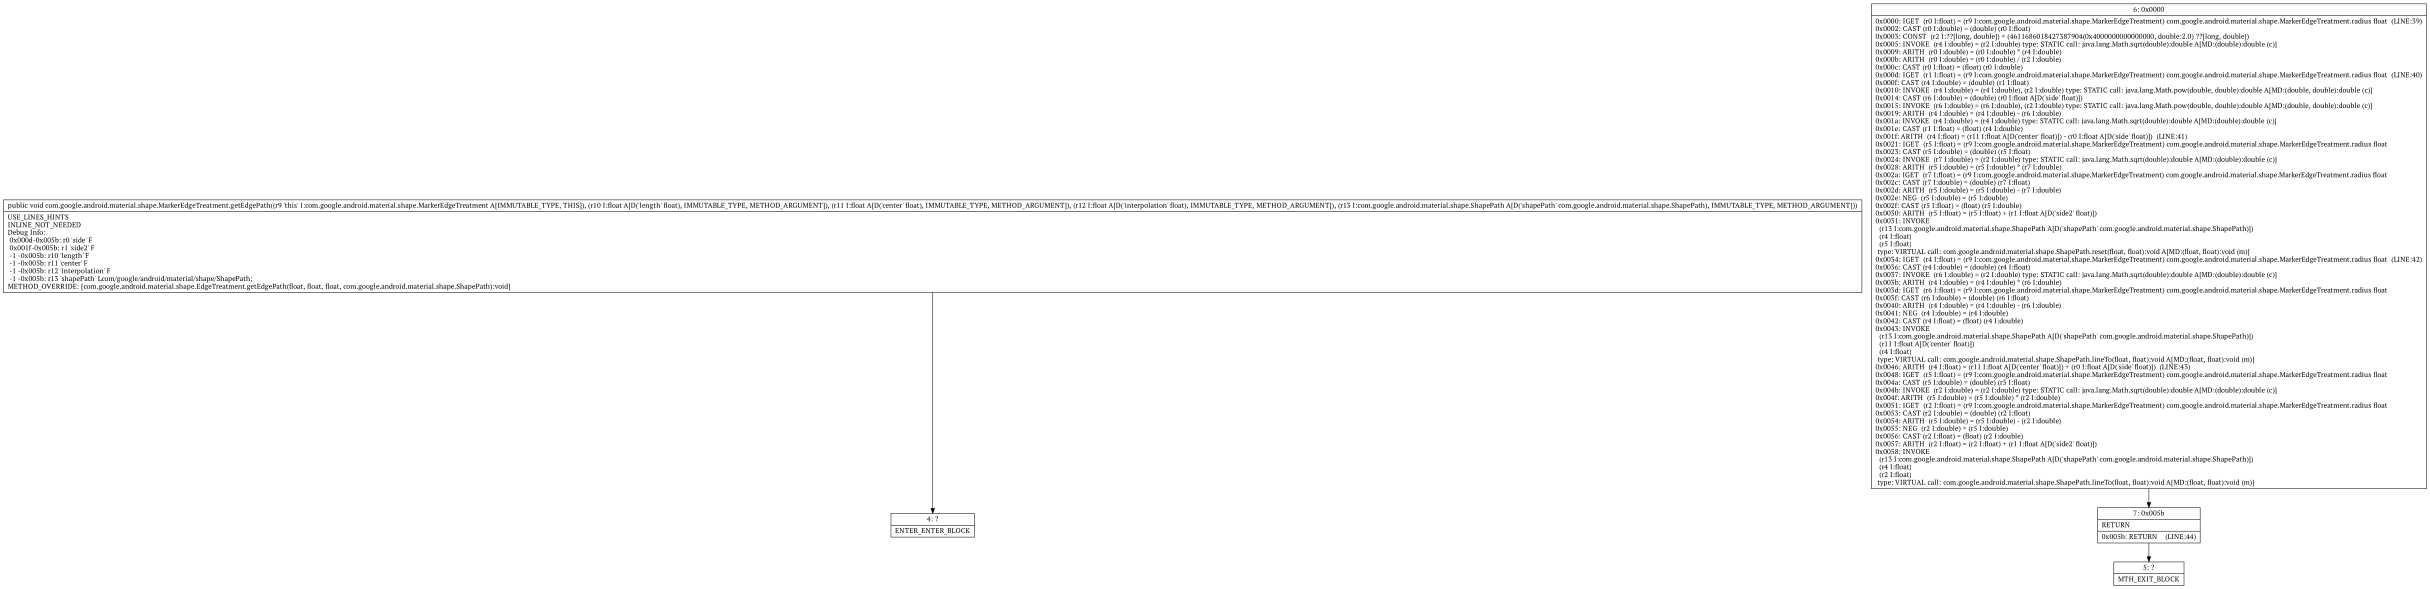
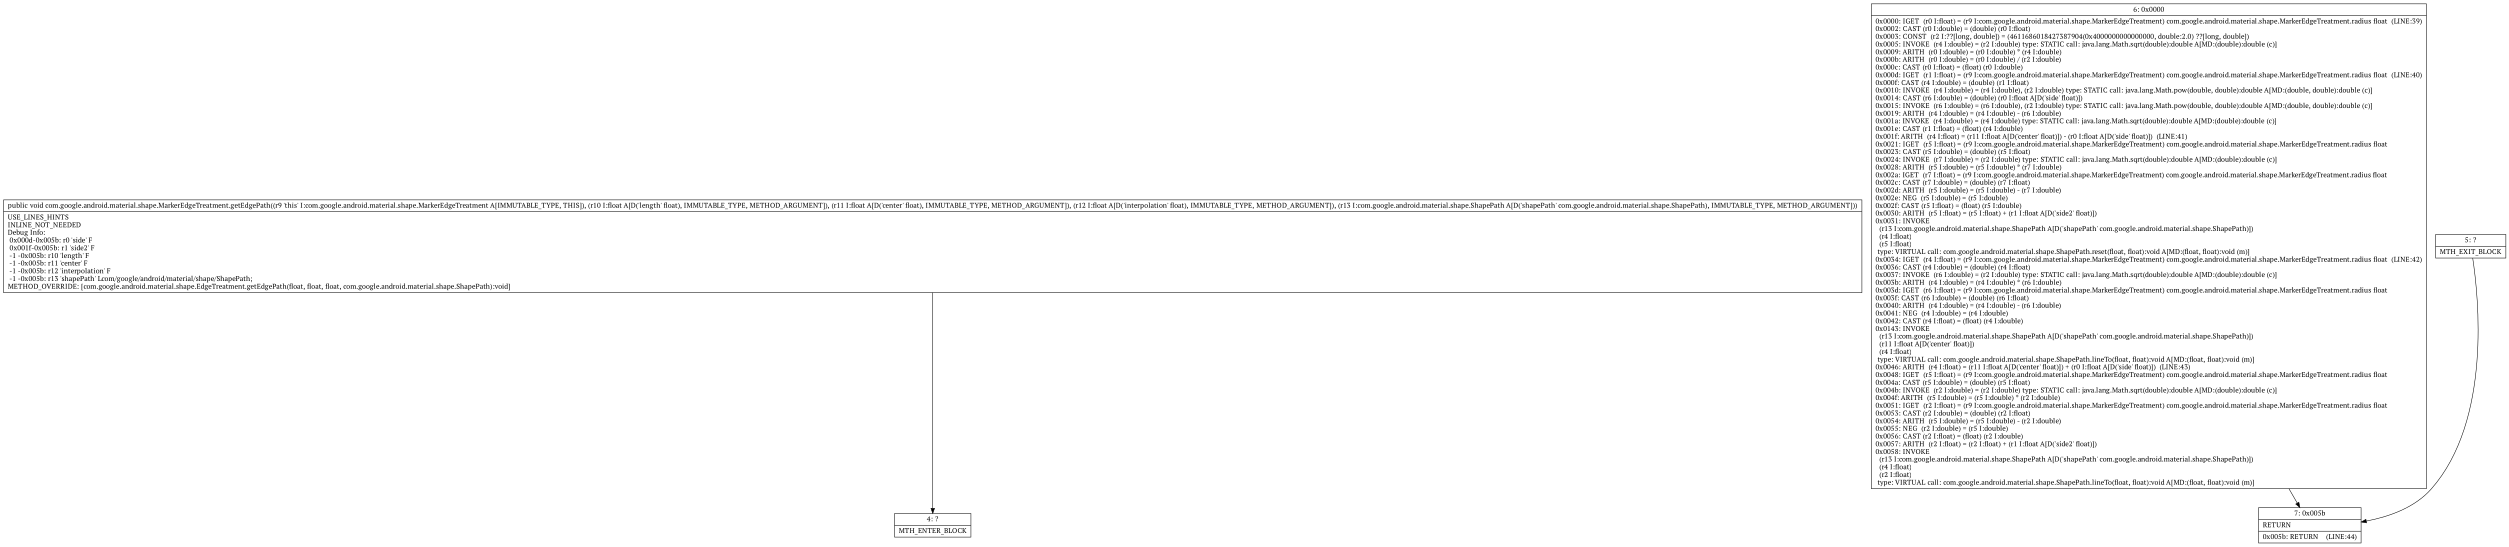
node "6: 0x0000": text "0x0043: INVOKE" -> "0x0143: INVOKE"
node "4: ?": text "ENTER_ENTER_BLOCK" -> "MTH_ENTER_BLOCK"
edge "7: 0x005b" -> "5: ?": reversed
